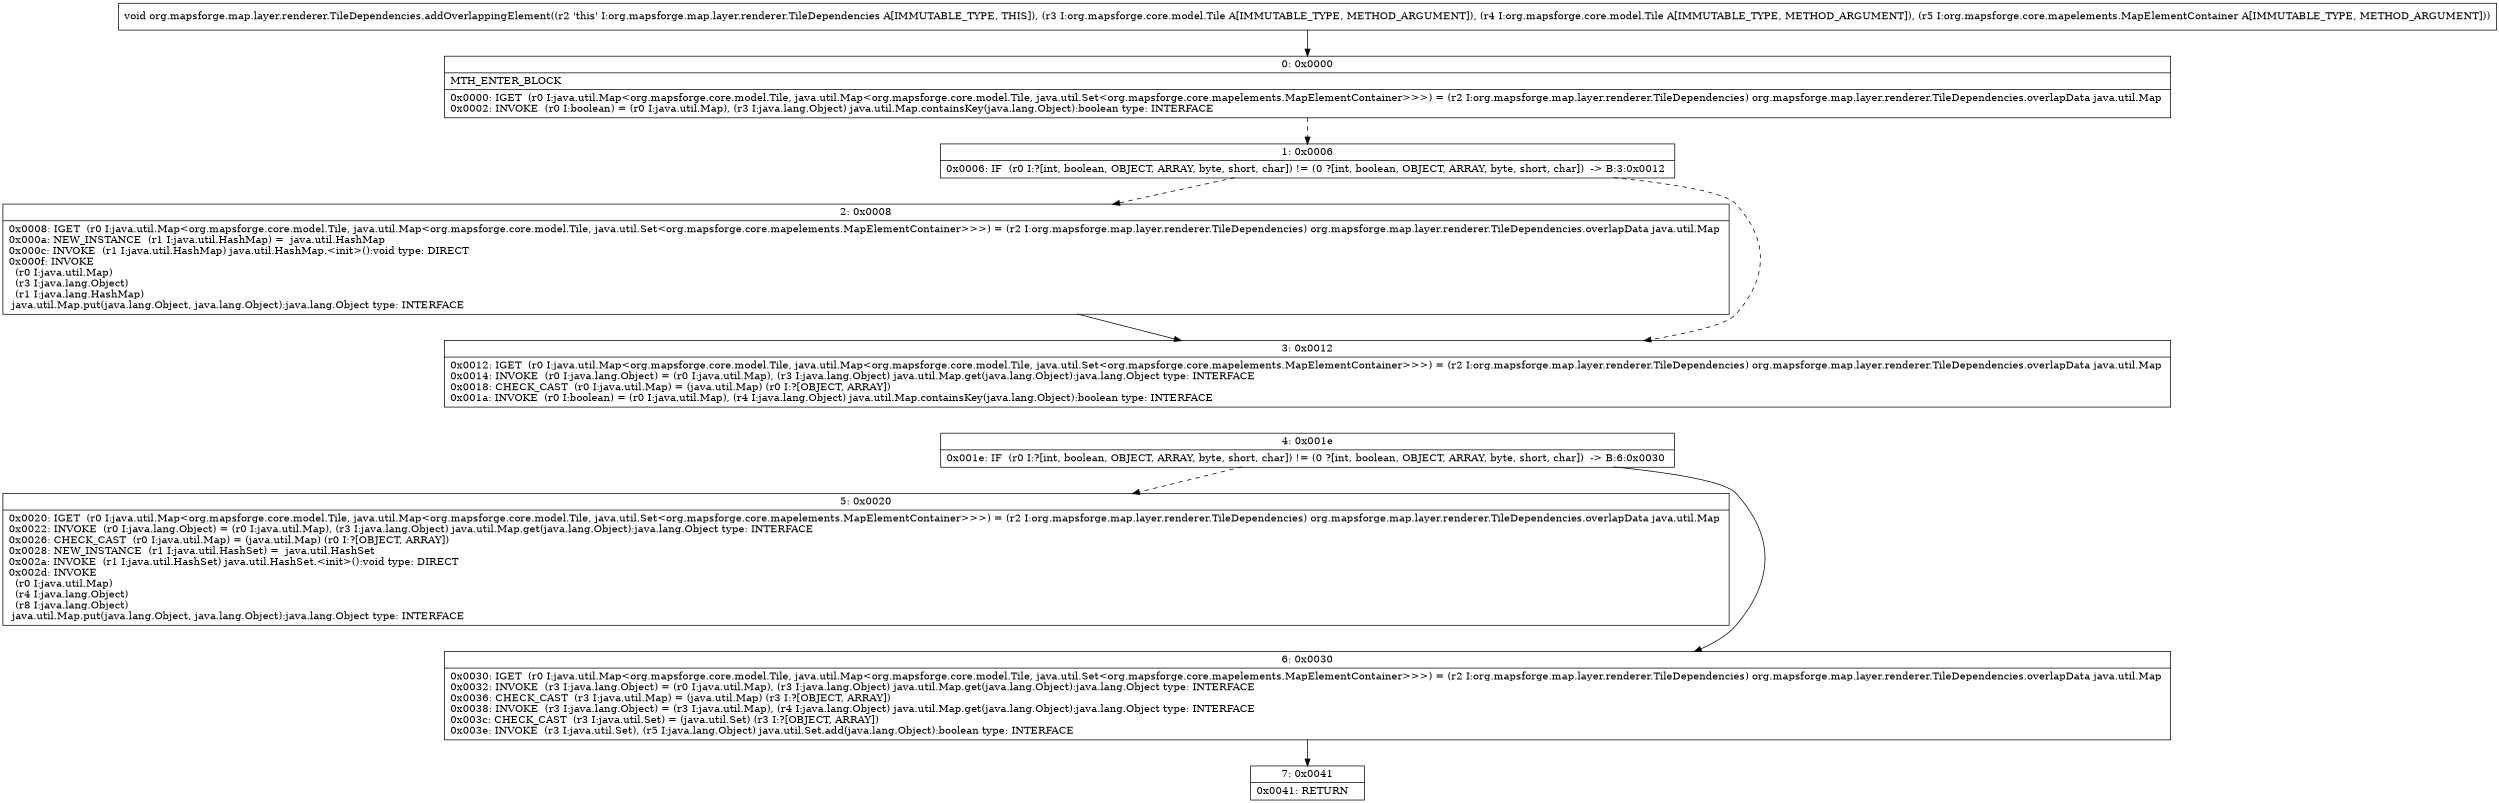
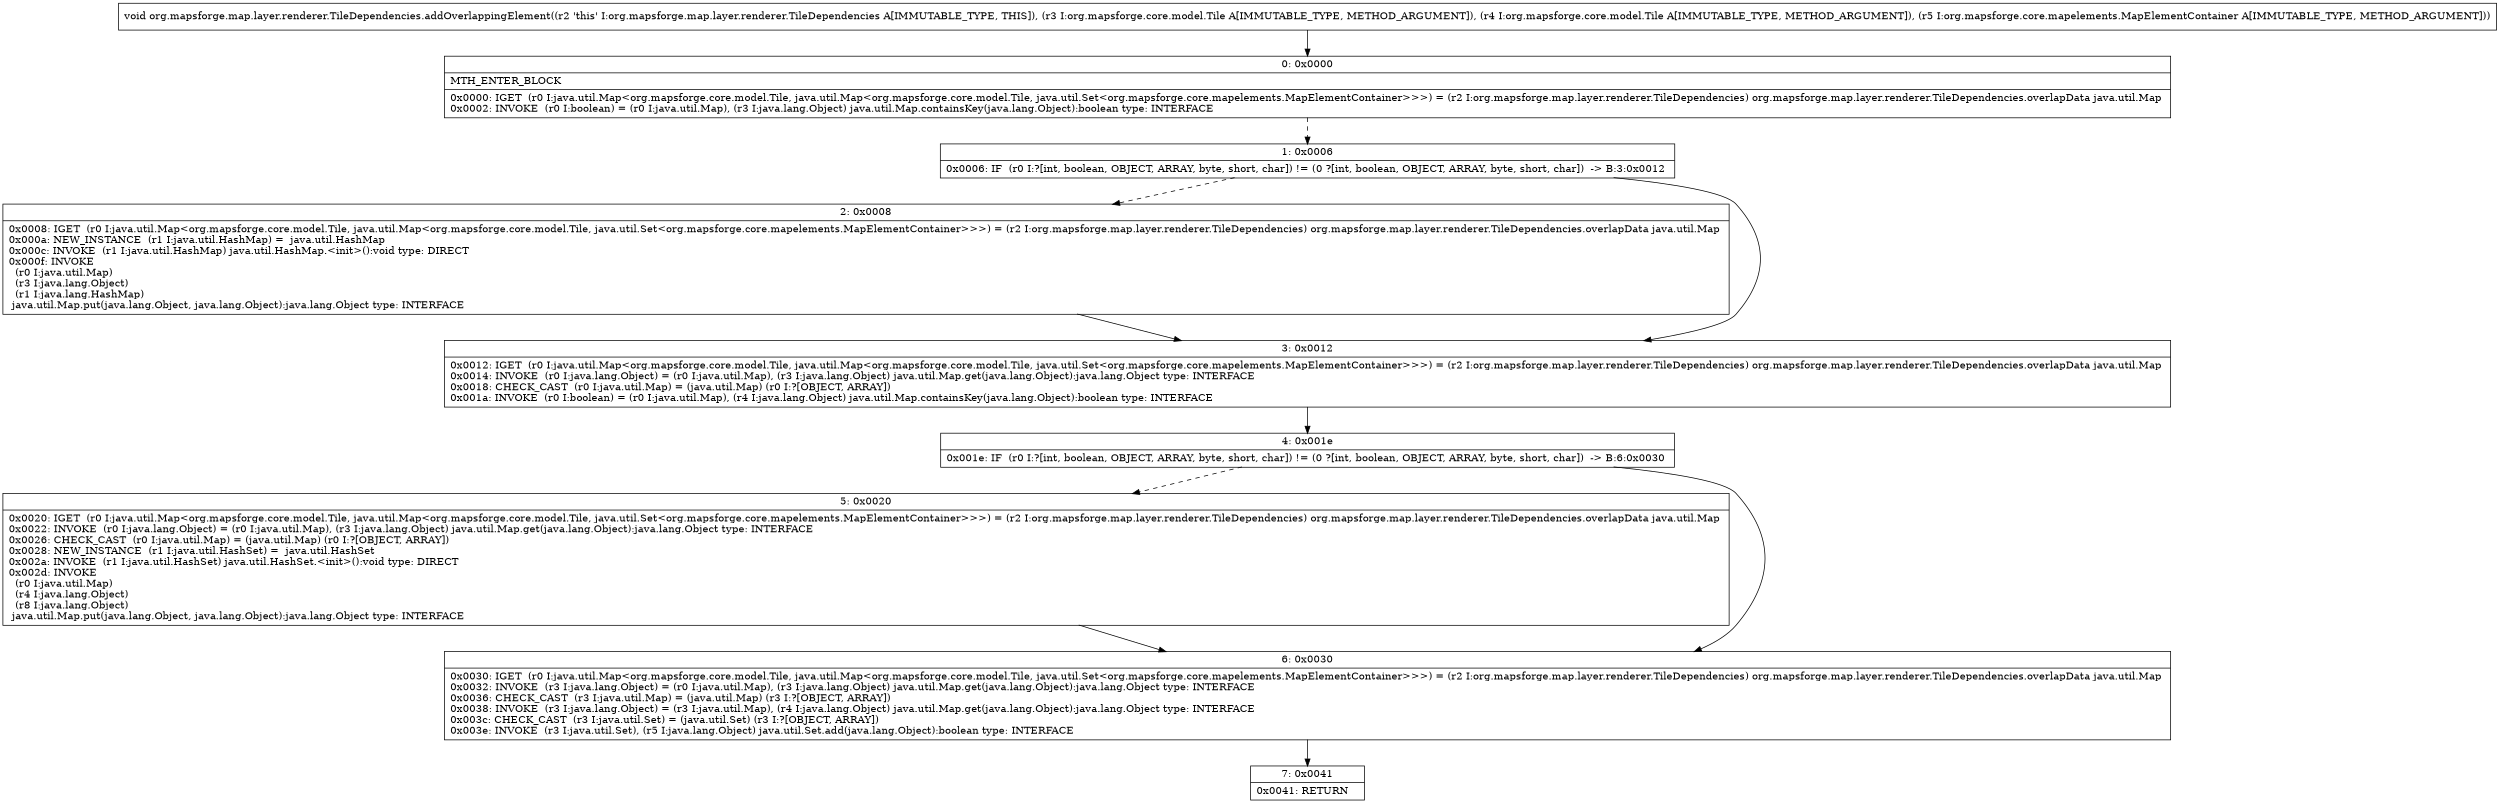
edge "1: 0x0006" -> "3: 0x0012": style dashed -> solid
edge "3: 0x0012" -> "4: 0x001e": added
edge "5: 0x0020" -> "6: 0x0030": added
